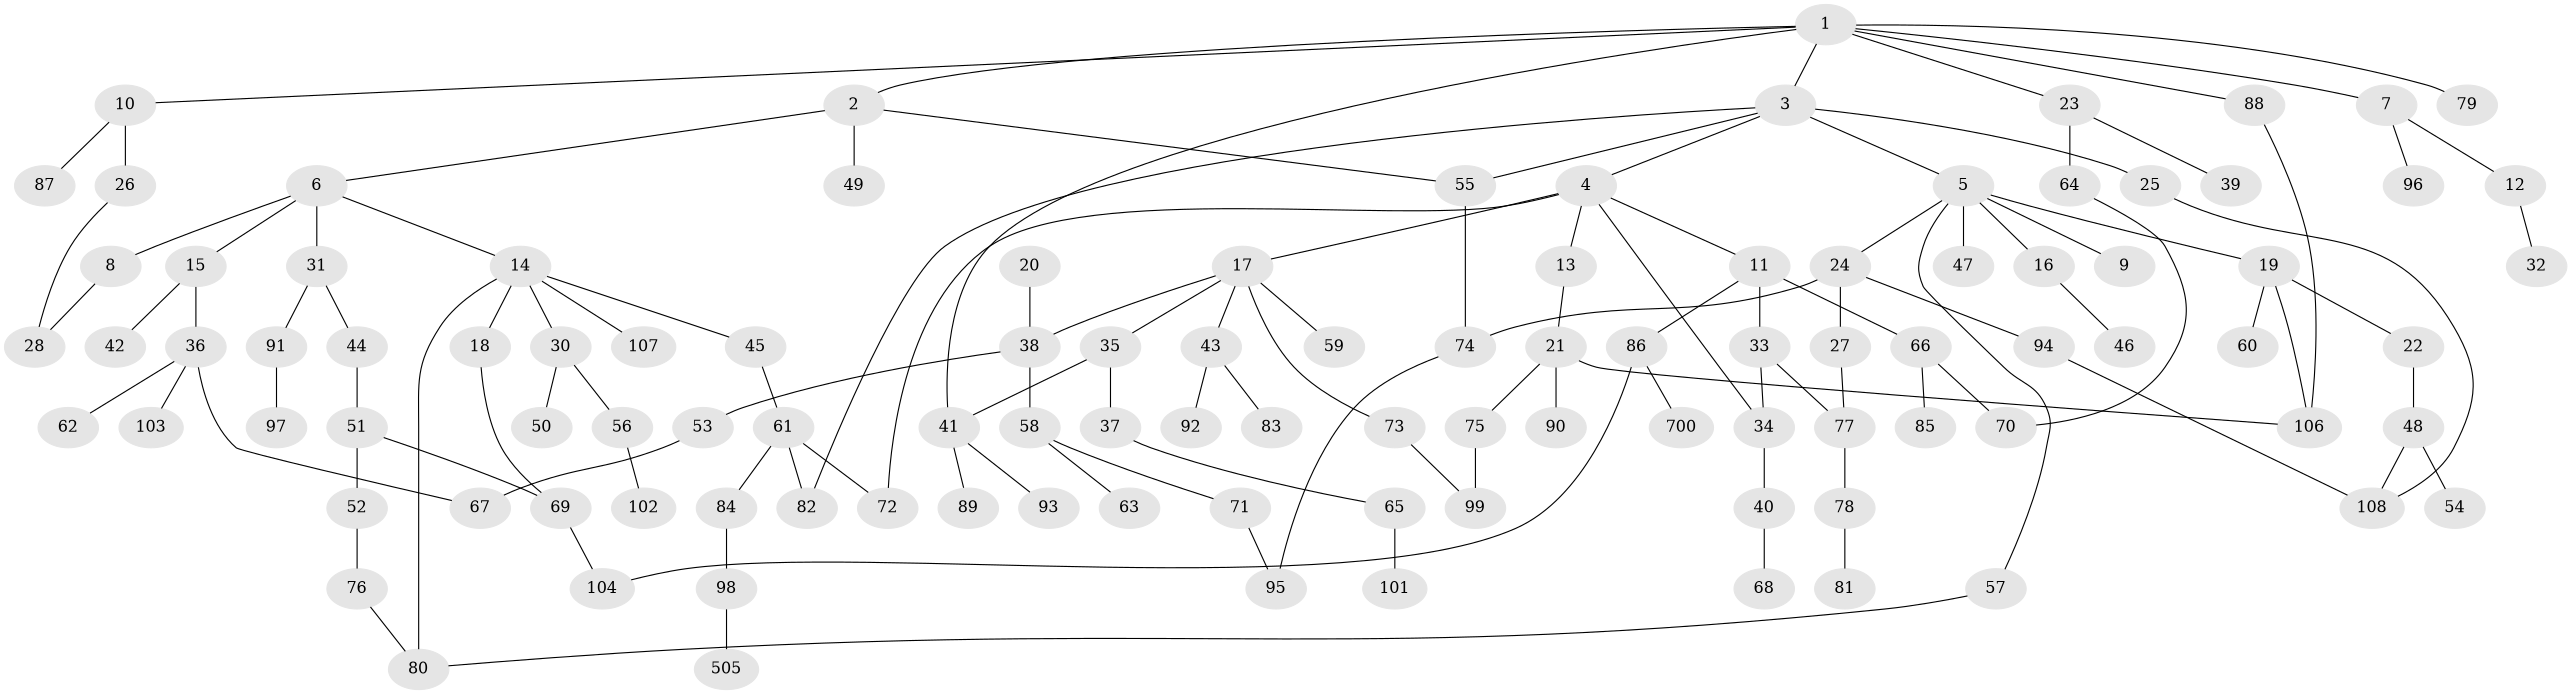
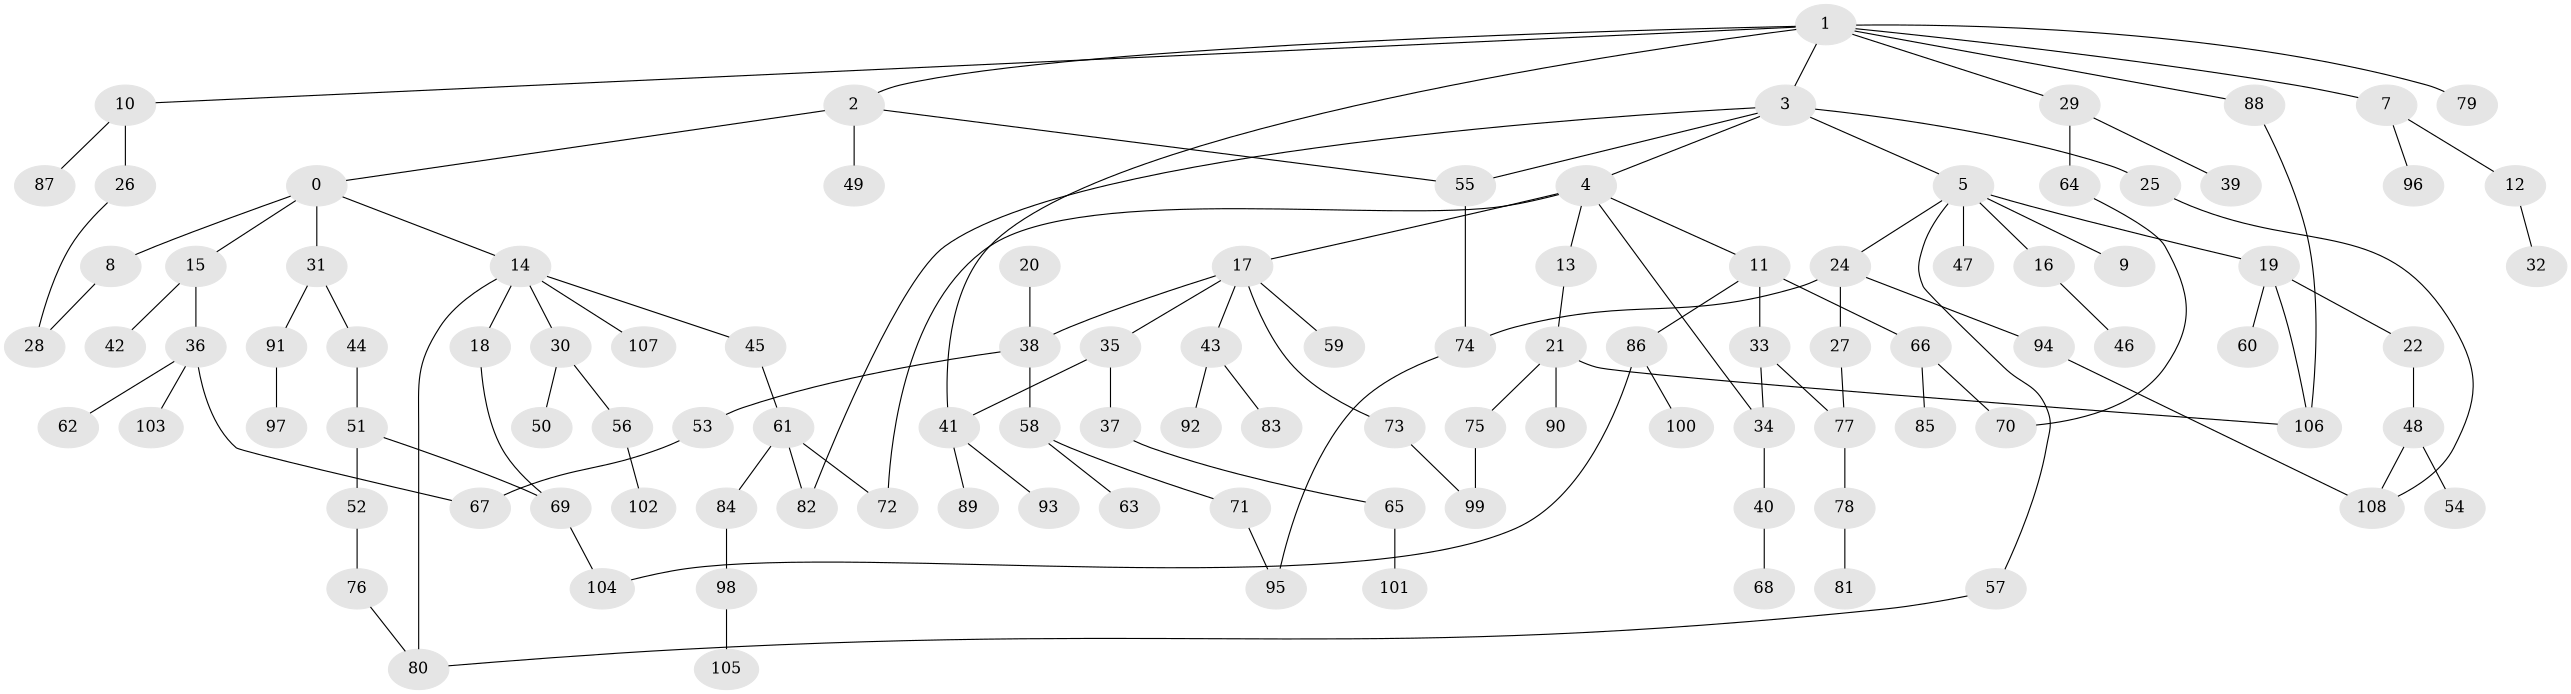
node "23": label "23" -> "29"
node "6": label "6" -> "0"
node "700": label "700" -> "100"
node "505": label "505" -> "105"
